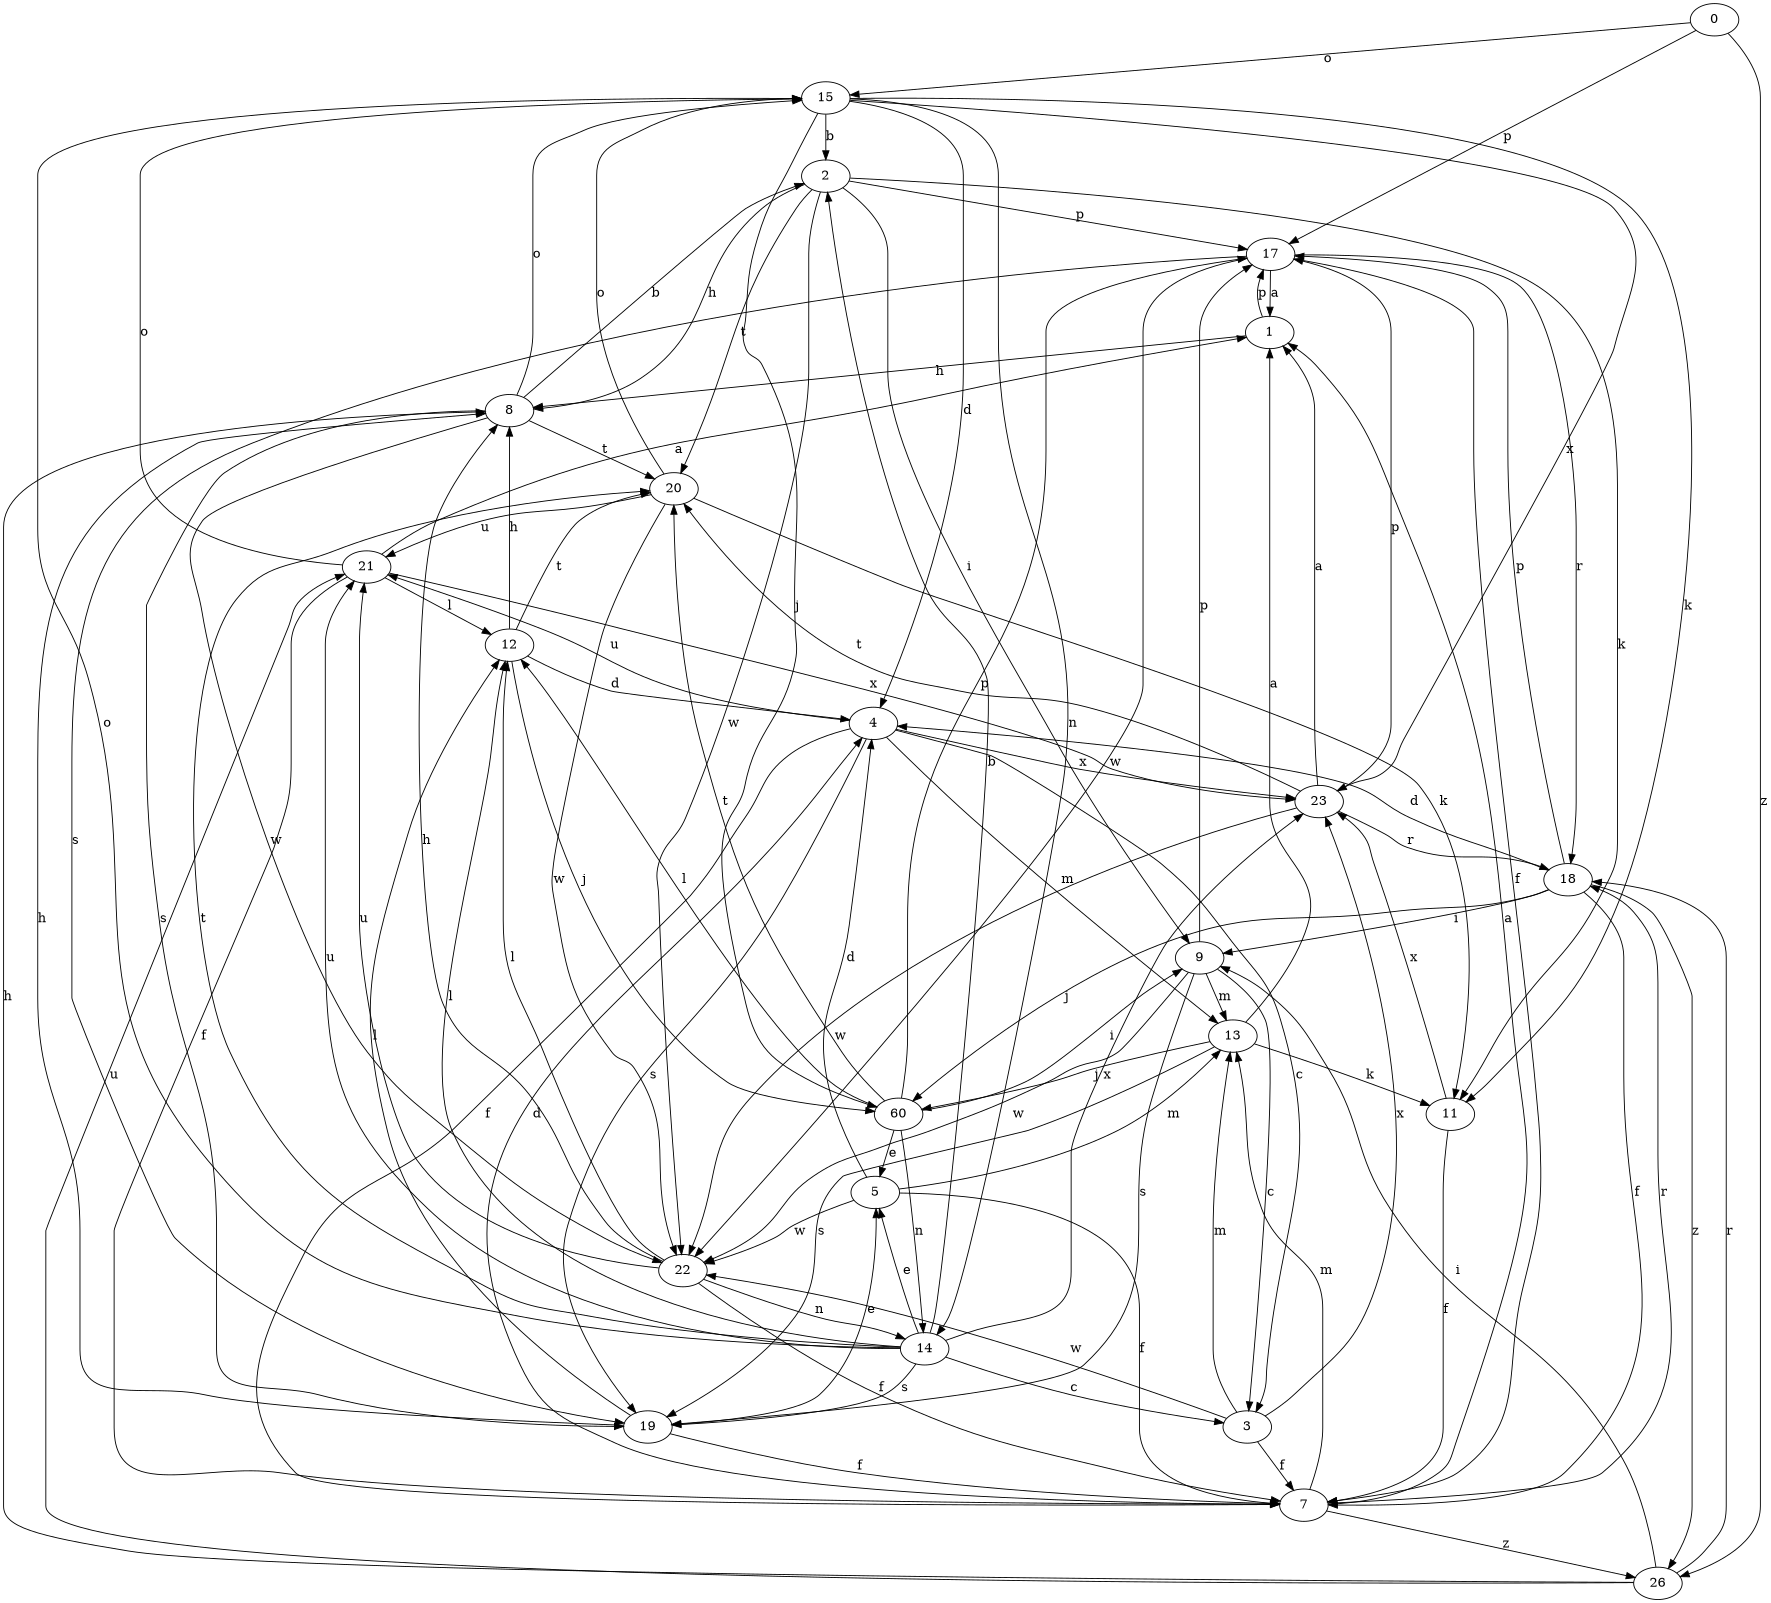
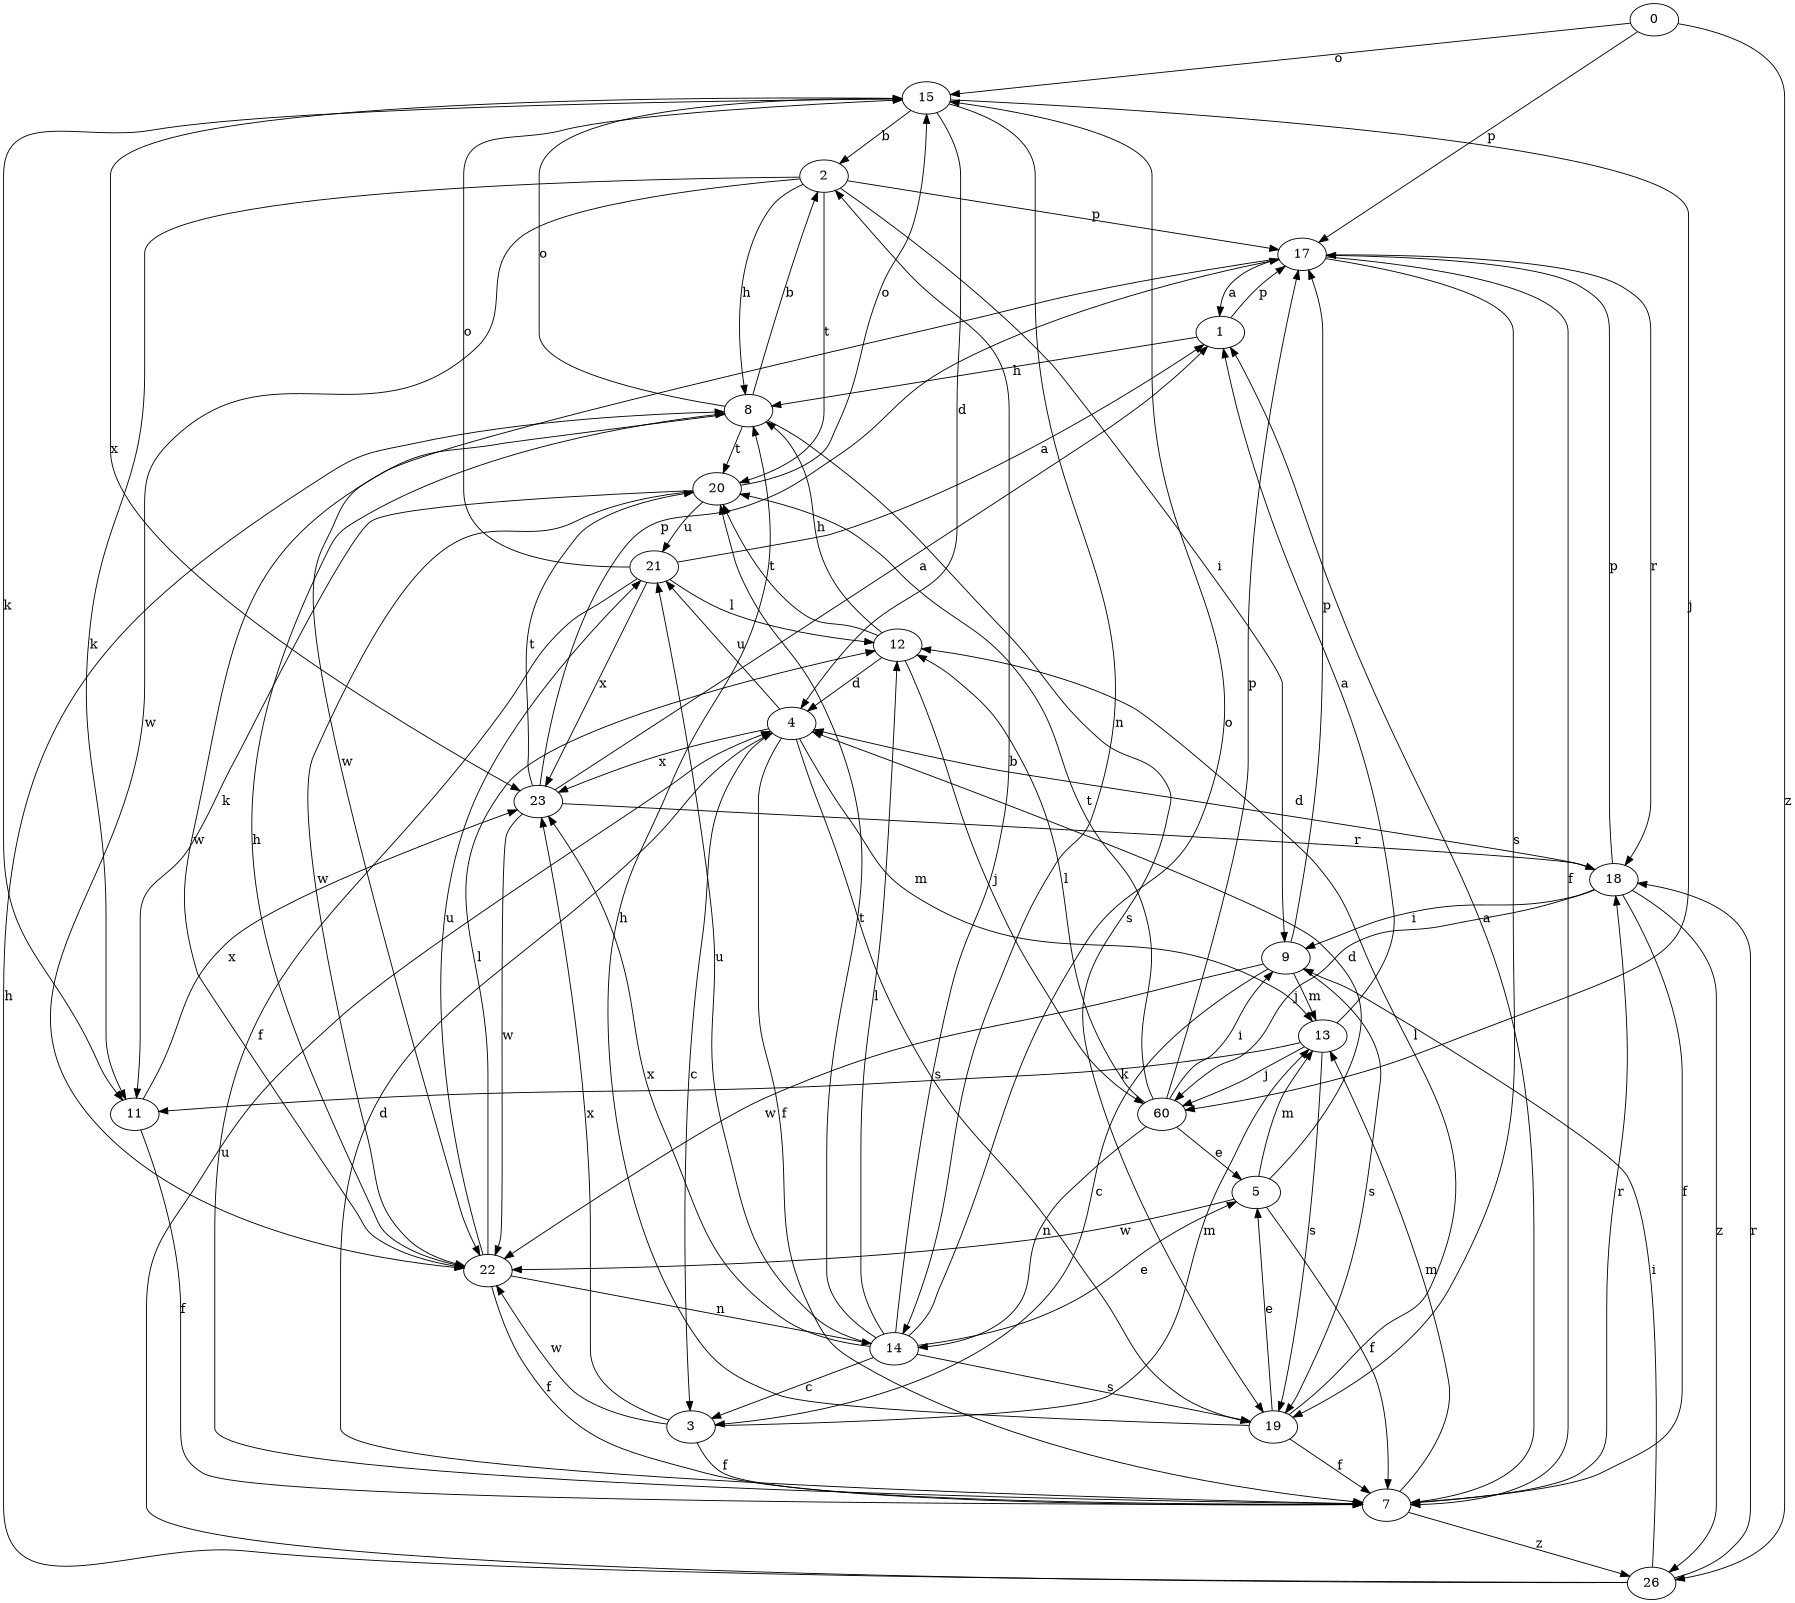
edge "26" -> "21": now "26" -> "4"
